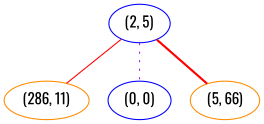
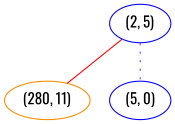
node "(286, 11)": label "(286, 11)" -> "(280, 11)"
node "(0, 0)": label "(0, 0)" -> "(5, 0)"
node "(5, 66)": removed
